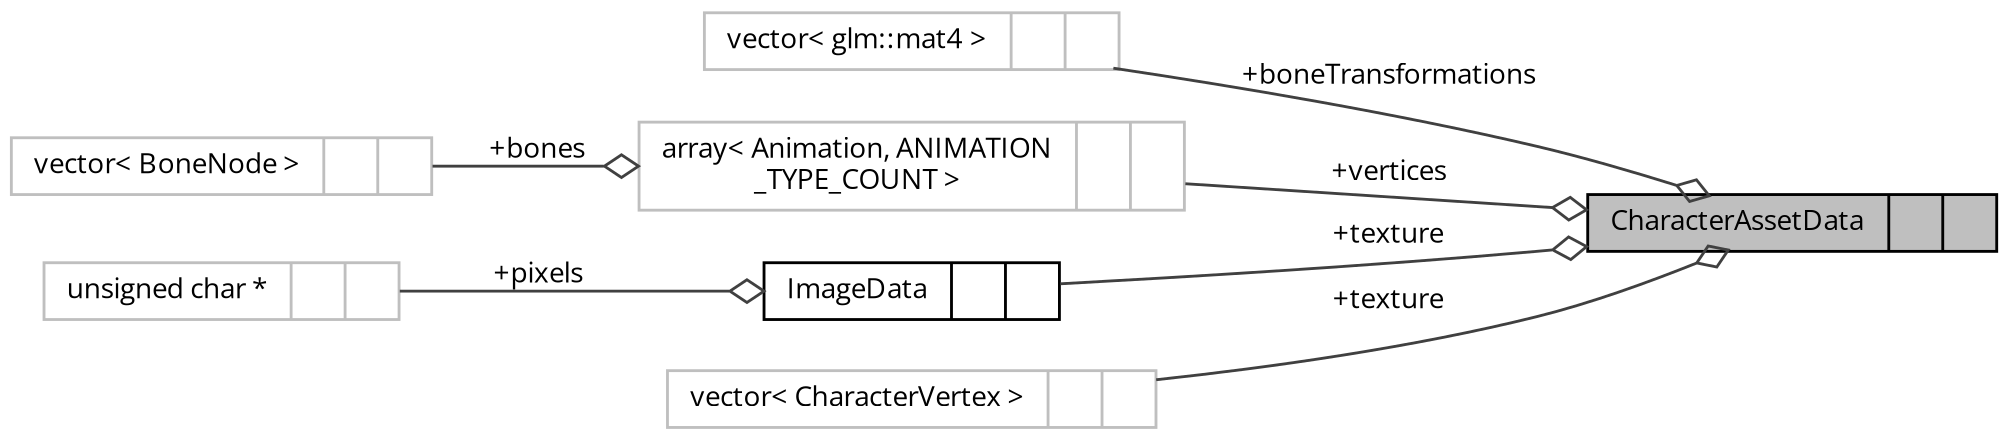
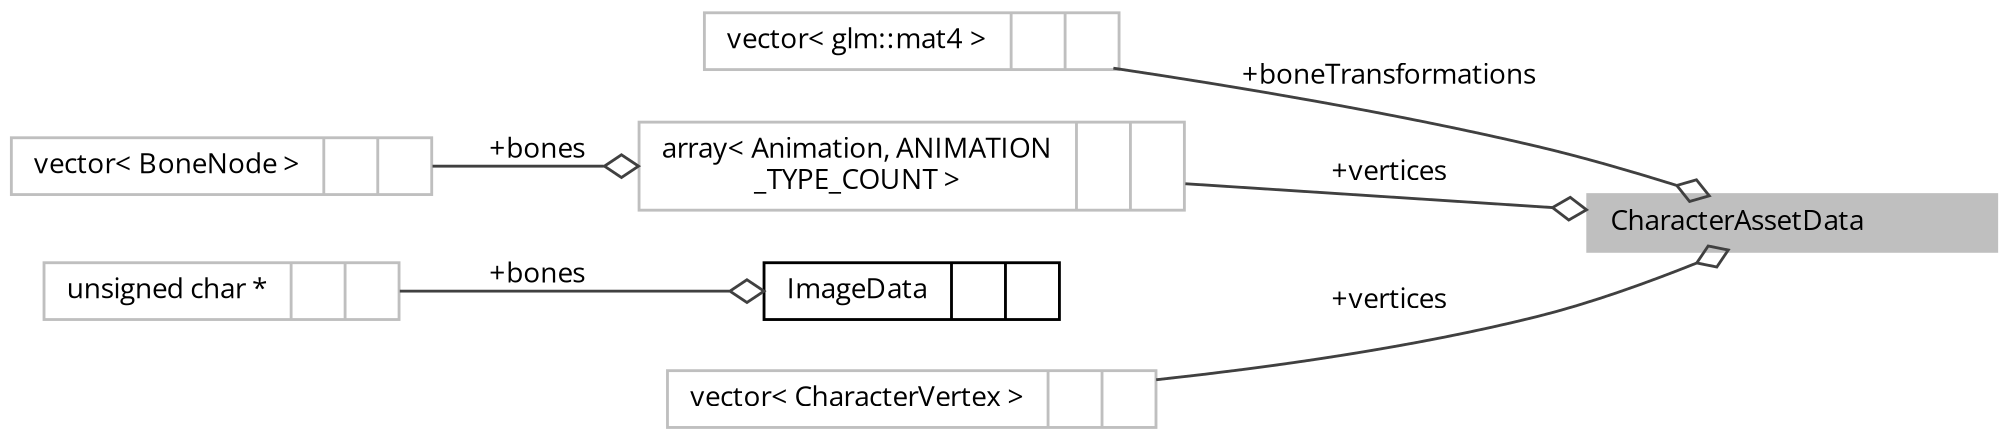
node "CharacterAssetData": color black -> grey75
edge "ImageData" -> "CharacterAssetData": removed, label "+texture"
edge "unsigned char *" -> "ImageData": label " +pixels" -> " +bones"
edge "vector< CharacterVertex >" -> "CharacterAssetData": label " +texture" -> " +vertices"
